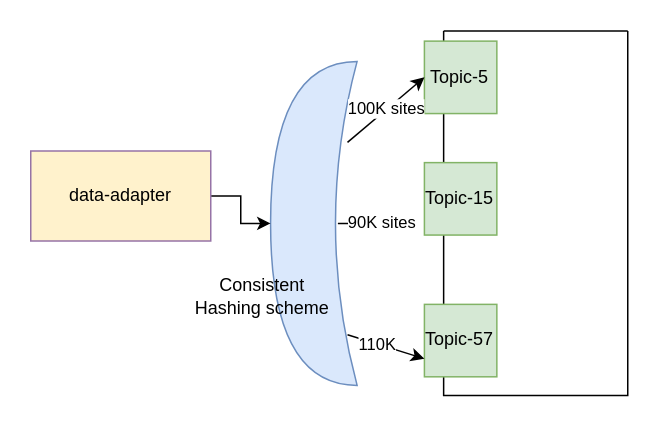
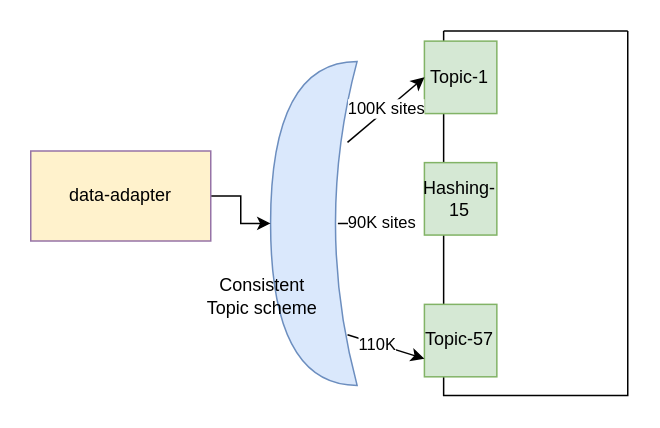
node "Topic-5": label "Topic-5" -> "Topic-1"
node "Topic-15": label "Topic-15" -> "Hashing-15"
node "Consistent Hashing scheme": label "Consistent Hashing scheme" -> "Consistent Topic scheme"
